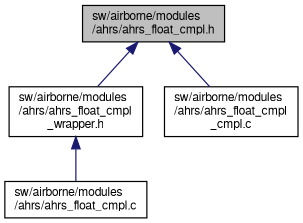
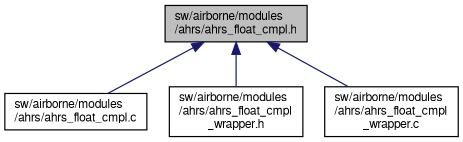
node "sw/airborne/modules /ahrs/ahrs_float_cmpl _cmpl.c": label "sw/airborne/modules /ahrs/ahrs_float_cmpl _cmpl.c" -> "sw/airborne/modules /ahrs/ahrs_float_cmpl _wrapper.c"
edge "sw/airborne/modules /ahrs/ahrs_float_cmpl.c" -> "sw/airborne/modules /ahrs/ahrs_float_cmpl _wrapper.h": now "sw/airborne/modules /ahrs/ahrs_float_cmpl.c" -> "sw/airborne/modules /ahrs/ahrs_float_cmpl.h"
